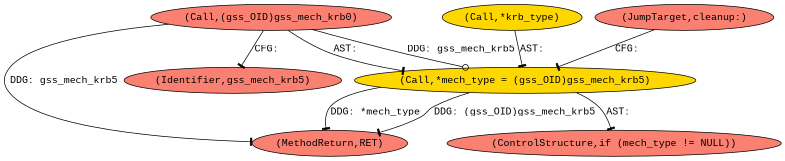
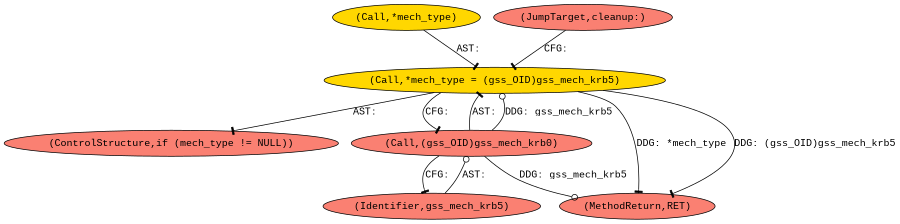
node "(Call,*krb_type)": label "(Call,*krb_type)" -> "(Call,*mech_type)"
edge "(Call,(gss_OID)gss_mech_krb0)" -> "(MethodReturn,RET)": arrowhead tee -> odot
edge "(Call,*mech_type = (gss_OID)gss_mech_krb5)" -> "(Call,(gss_OID)gss_mech_krb0)": added, label "CFG:"
edge "(Identifier,gss_mech_krb5)" -> "(Call,(gss_OID)gss_mech_krb0)": added, label "AST:"
